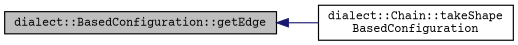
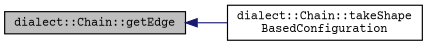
node "dialect::BasedConfiguration::getEdge": label "dialect::BasedConfiguration::getEdge" -> "dialect::Chain::getEdge"
